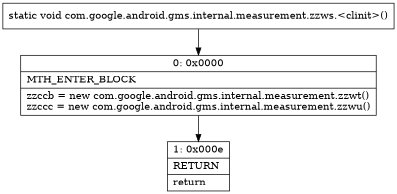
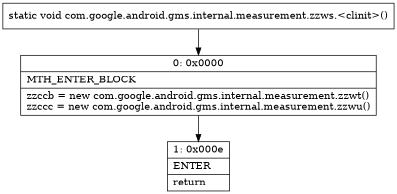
node "1: 0x000e": text "RETURN" -> "ENTER"
